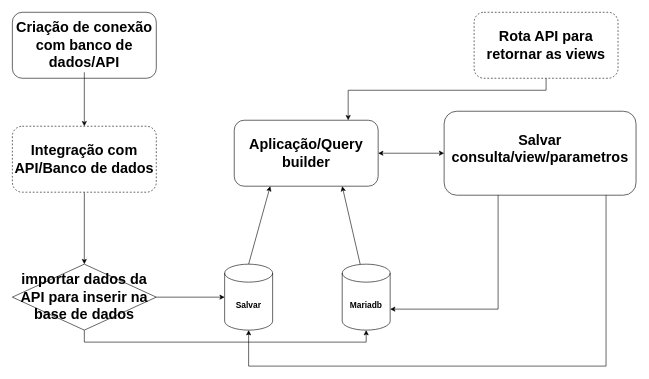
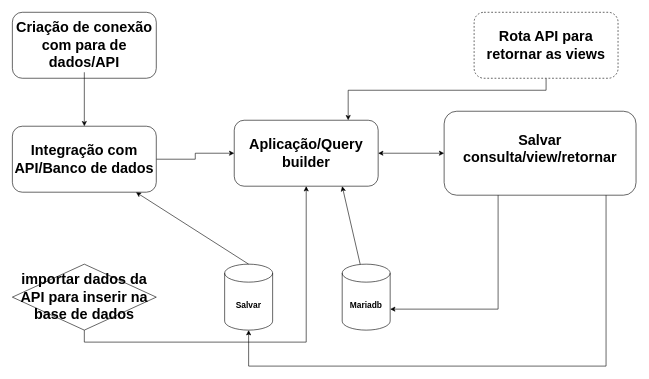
node "Criação de conexão com banco de dados/API": label "Criação de conexão com banco de dados/API" -> "Criação de conexão com para de dados/API"
node "Salvar consulta/view/parametros": label "Salvar consulta/view/parametros" -> "Salvar consulta/view/retornar"
node "Integração com API/Banco de dados": style dashed -> solid
edge "Salvar" -> "Aplicação/Query builder": now "Salvar" -> "Integração com API/Banco de dados"
edge "Integração com API/Banco de dados" -> "importar dados da API para inserir na base de dados": now "Integração com API/Banco de dados" -> "Aplicação/Query builder"
edge "importar dados da API para inserir na base de dados" -> "Salvar": removed
edge "importar dados da API para inserir na base de dados" -> "Mariadb": now "importar dados da API para inserir na base de dados" -> "Aplicação/Query builder"
